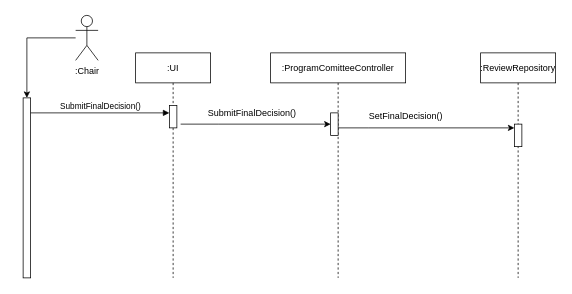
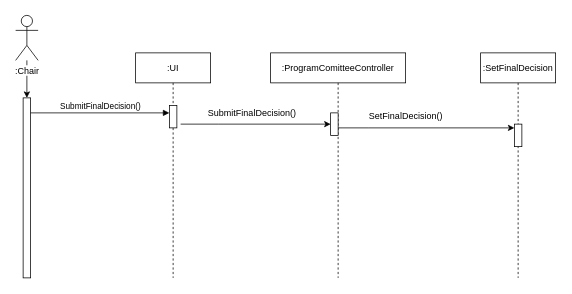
node ":Chair": moved (87, 38) -> (27, 38)
node ":ReviewRepository": label ":ReviewRepository" -> ":SetFinalDecision"
